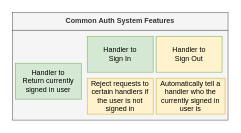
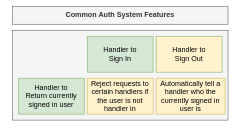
node "Common Auth System Features": moved (120, 21) -> (120, 15)
node "Handler to Return currently signed in user": moved (48, 81) -> (51, 96)
node "Reject requests to certain handlers if the user is not signed in": label "Reject requests to certain handlers if the user is not signed in" -> "Reject requests to certain handlers if the user is not handler in"
